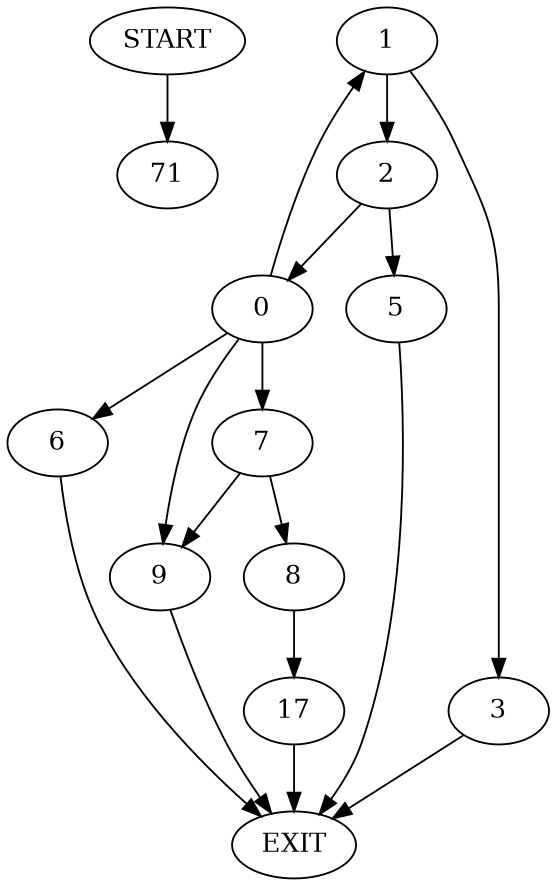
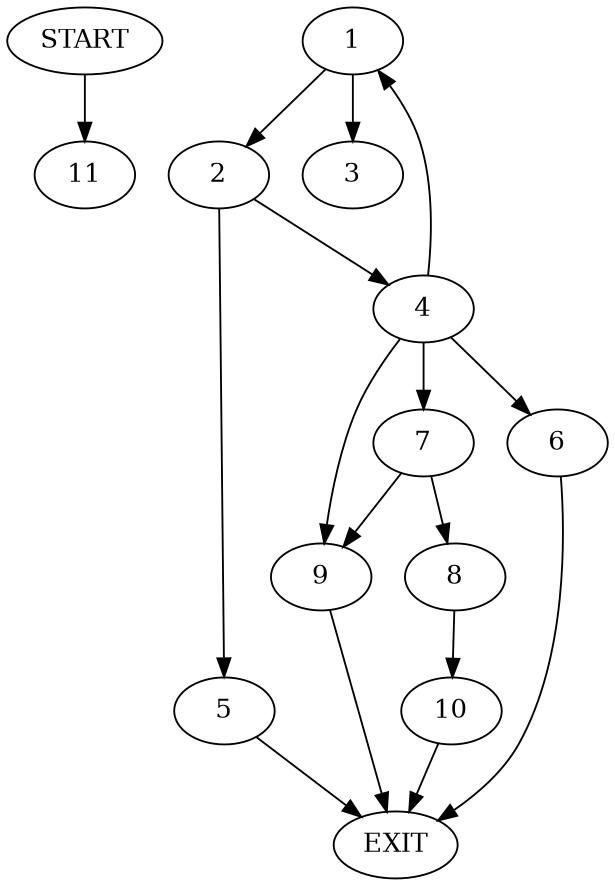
node "71": label "71" -> "11"
node "0": label "0" -> "4"
node "17": label "17" -> "10"
edge "3" -> "EXIT": removed
